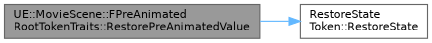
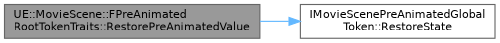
node "RestoreState Token::RestoreState": label "RestoreState Token::RestoreState" -> "IMovieScenePreAnimatedGlobal Token::RestoreState"
